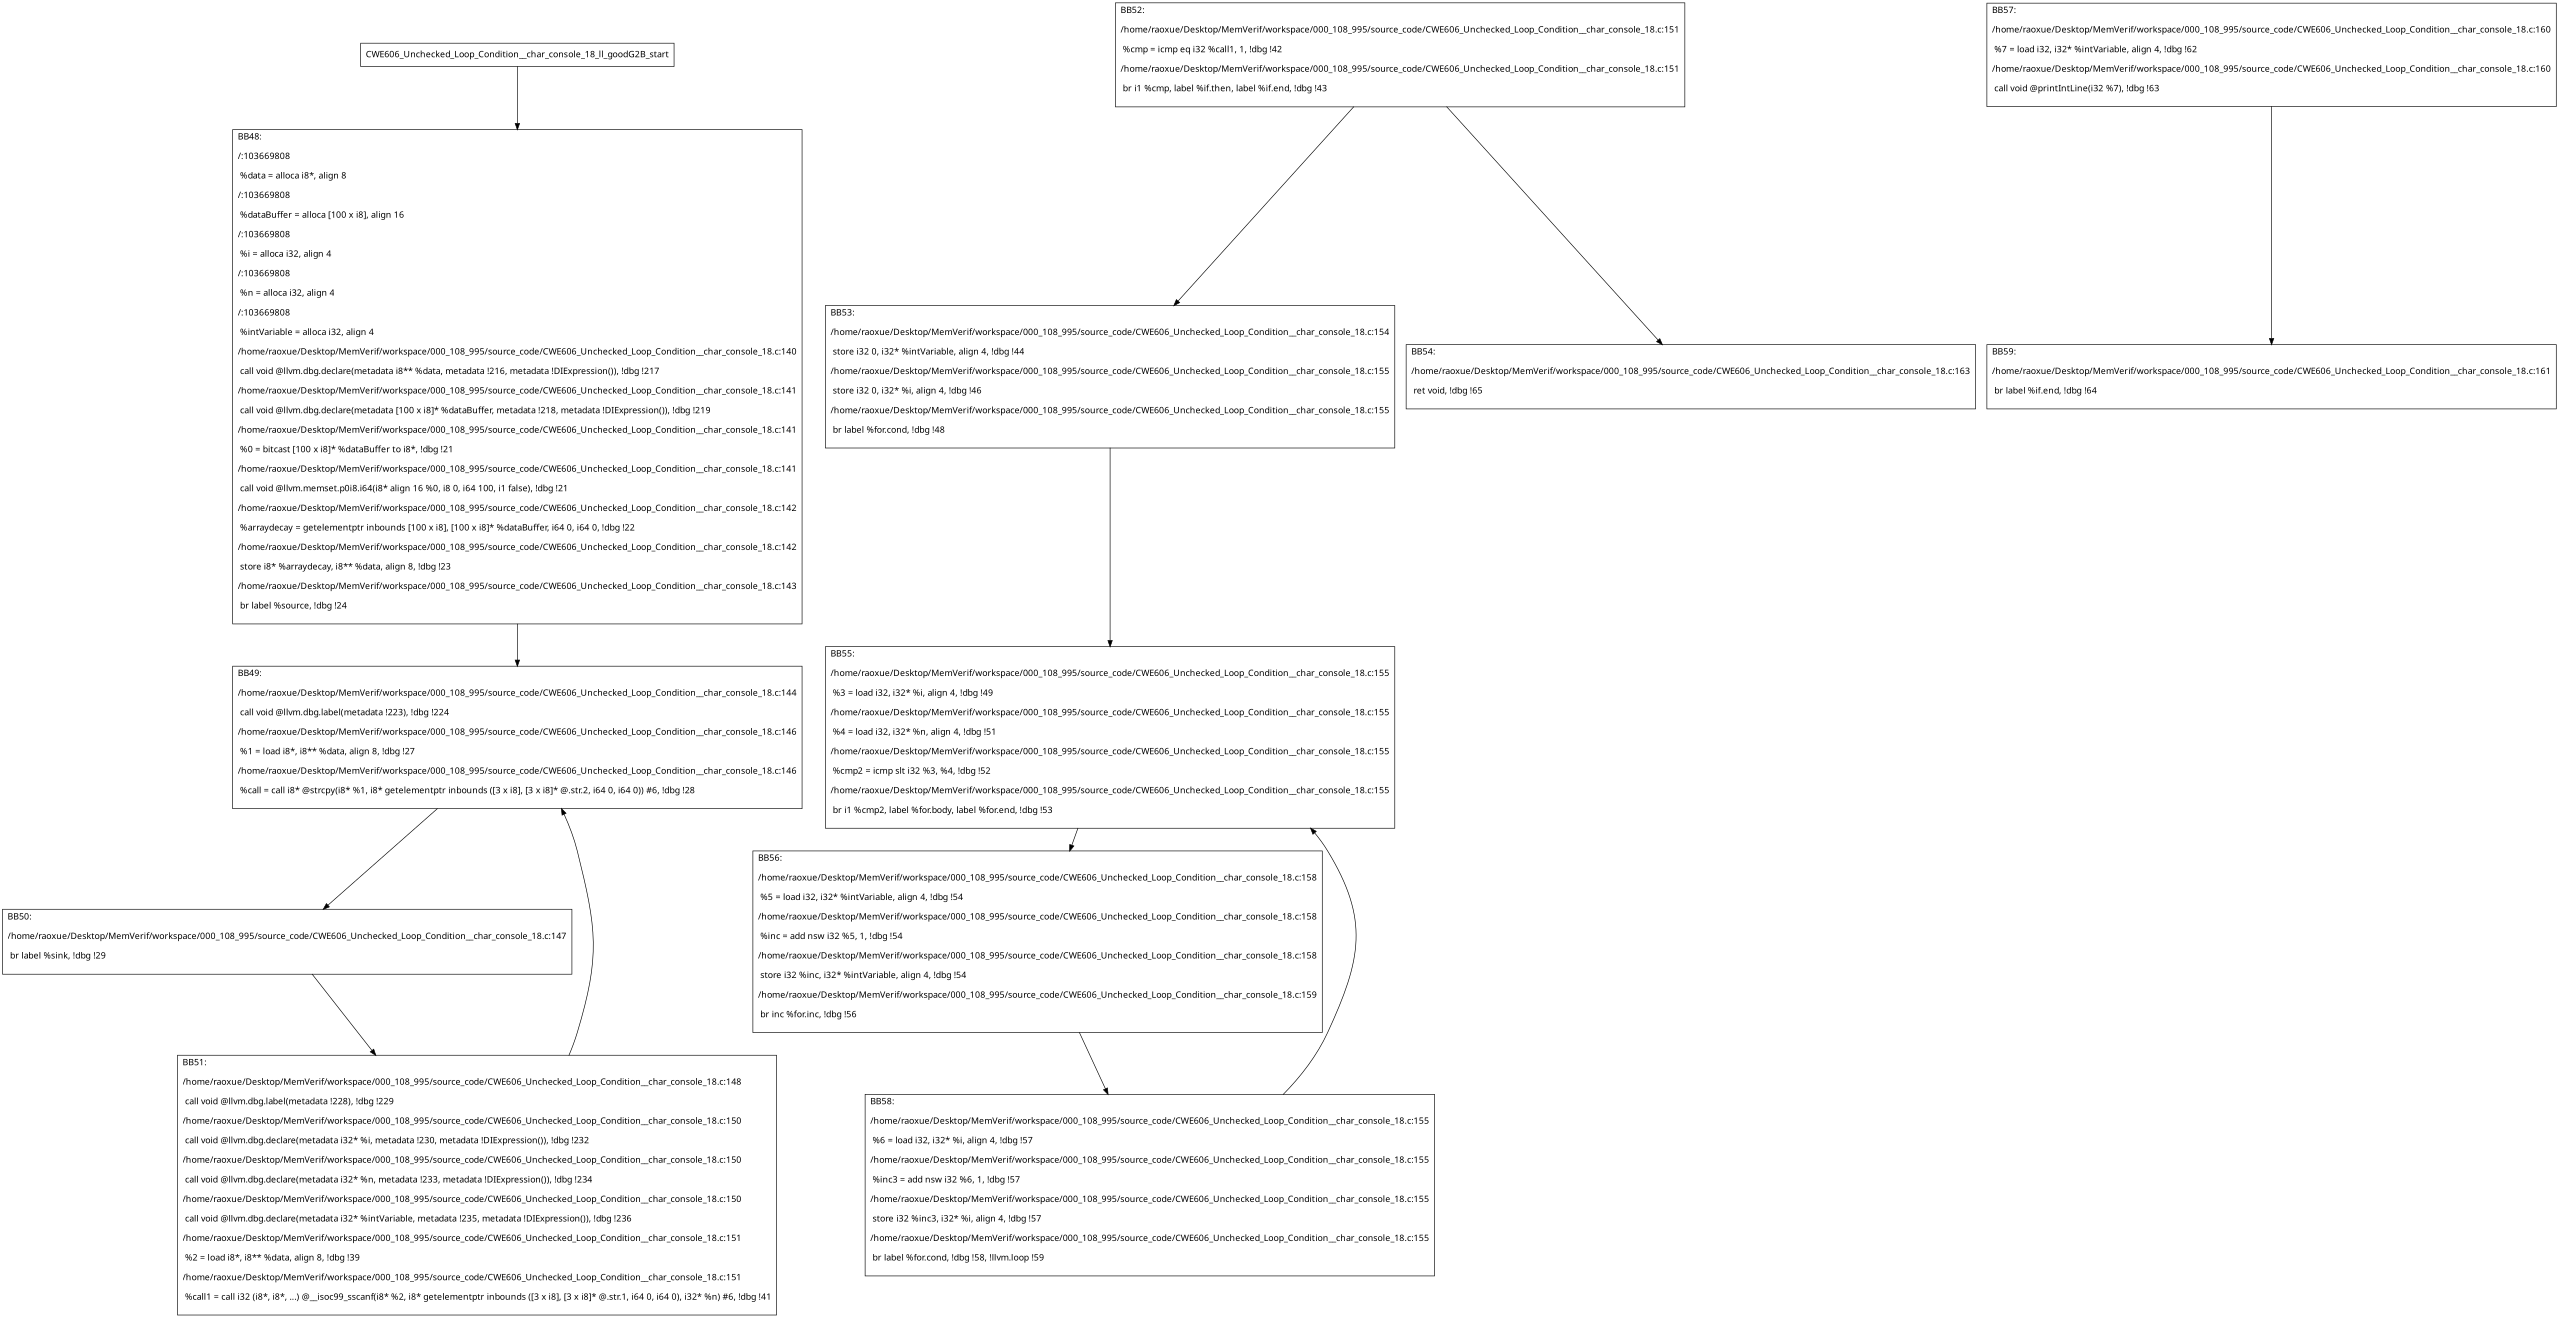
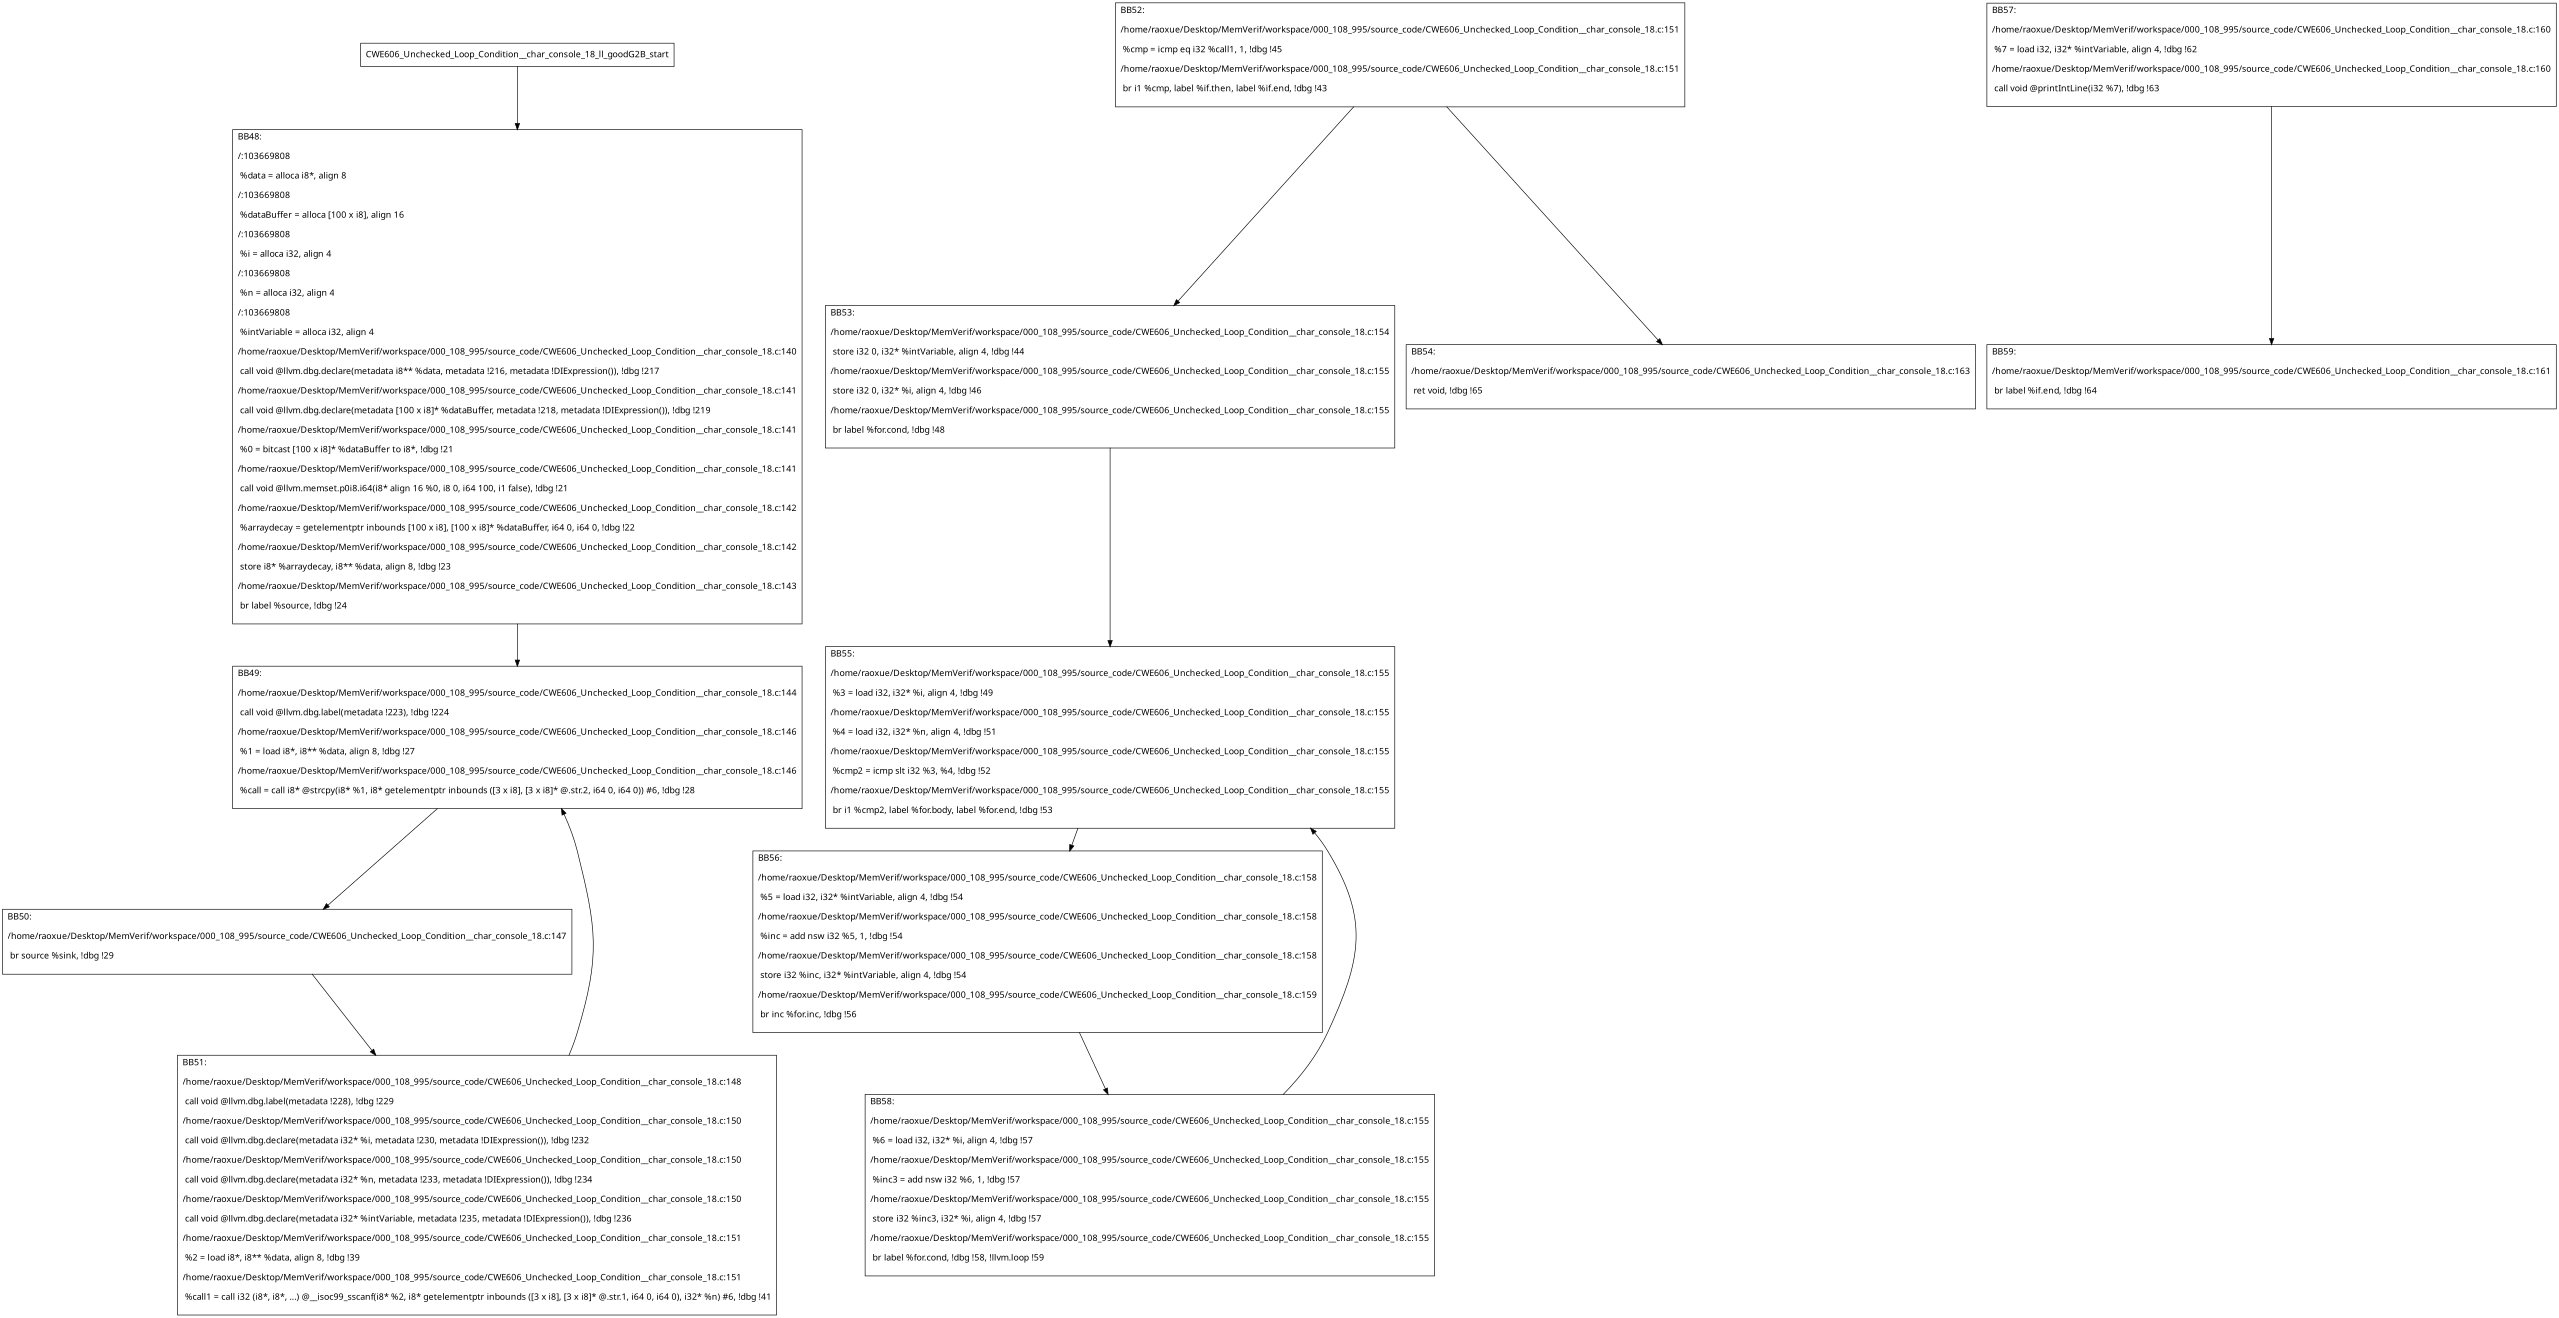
node "BB52:": text "%cmp = icmp eq i32 %call1, 1, !dbg !42" -> "%cmp = icmp eq i32 %call1, 1, !dbg !45"
node "BB50:": text "br label %sink, !dbg !29" -> "br source %sink, !dbg !29"
